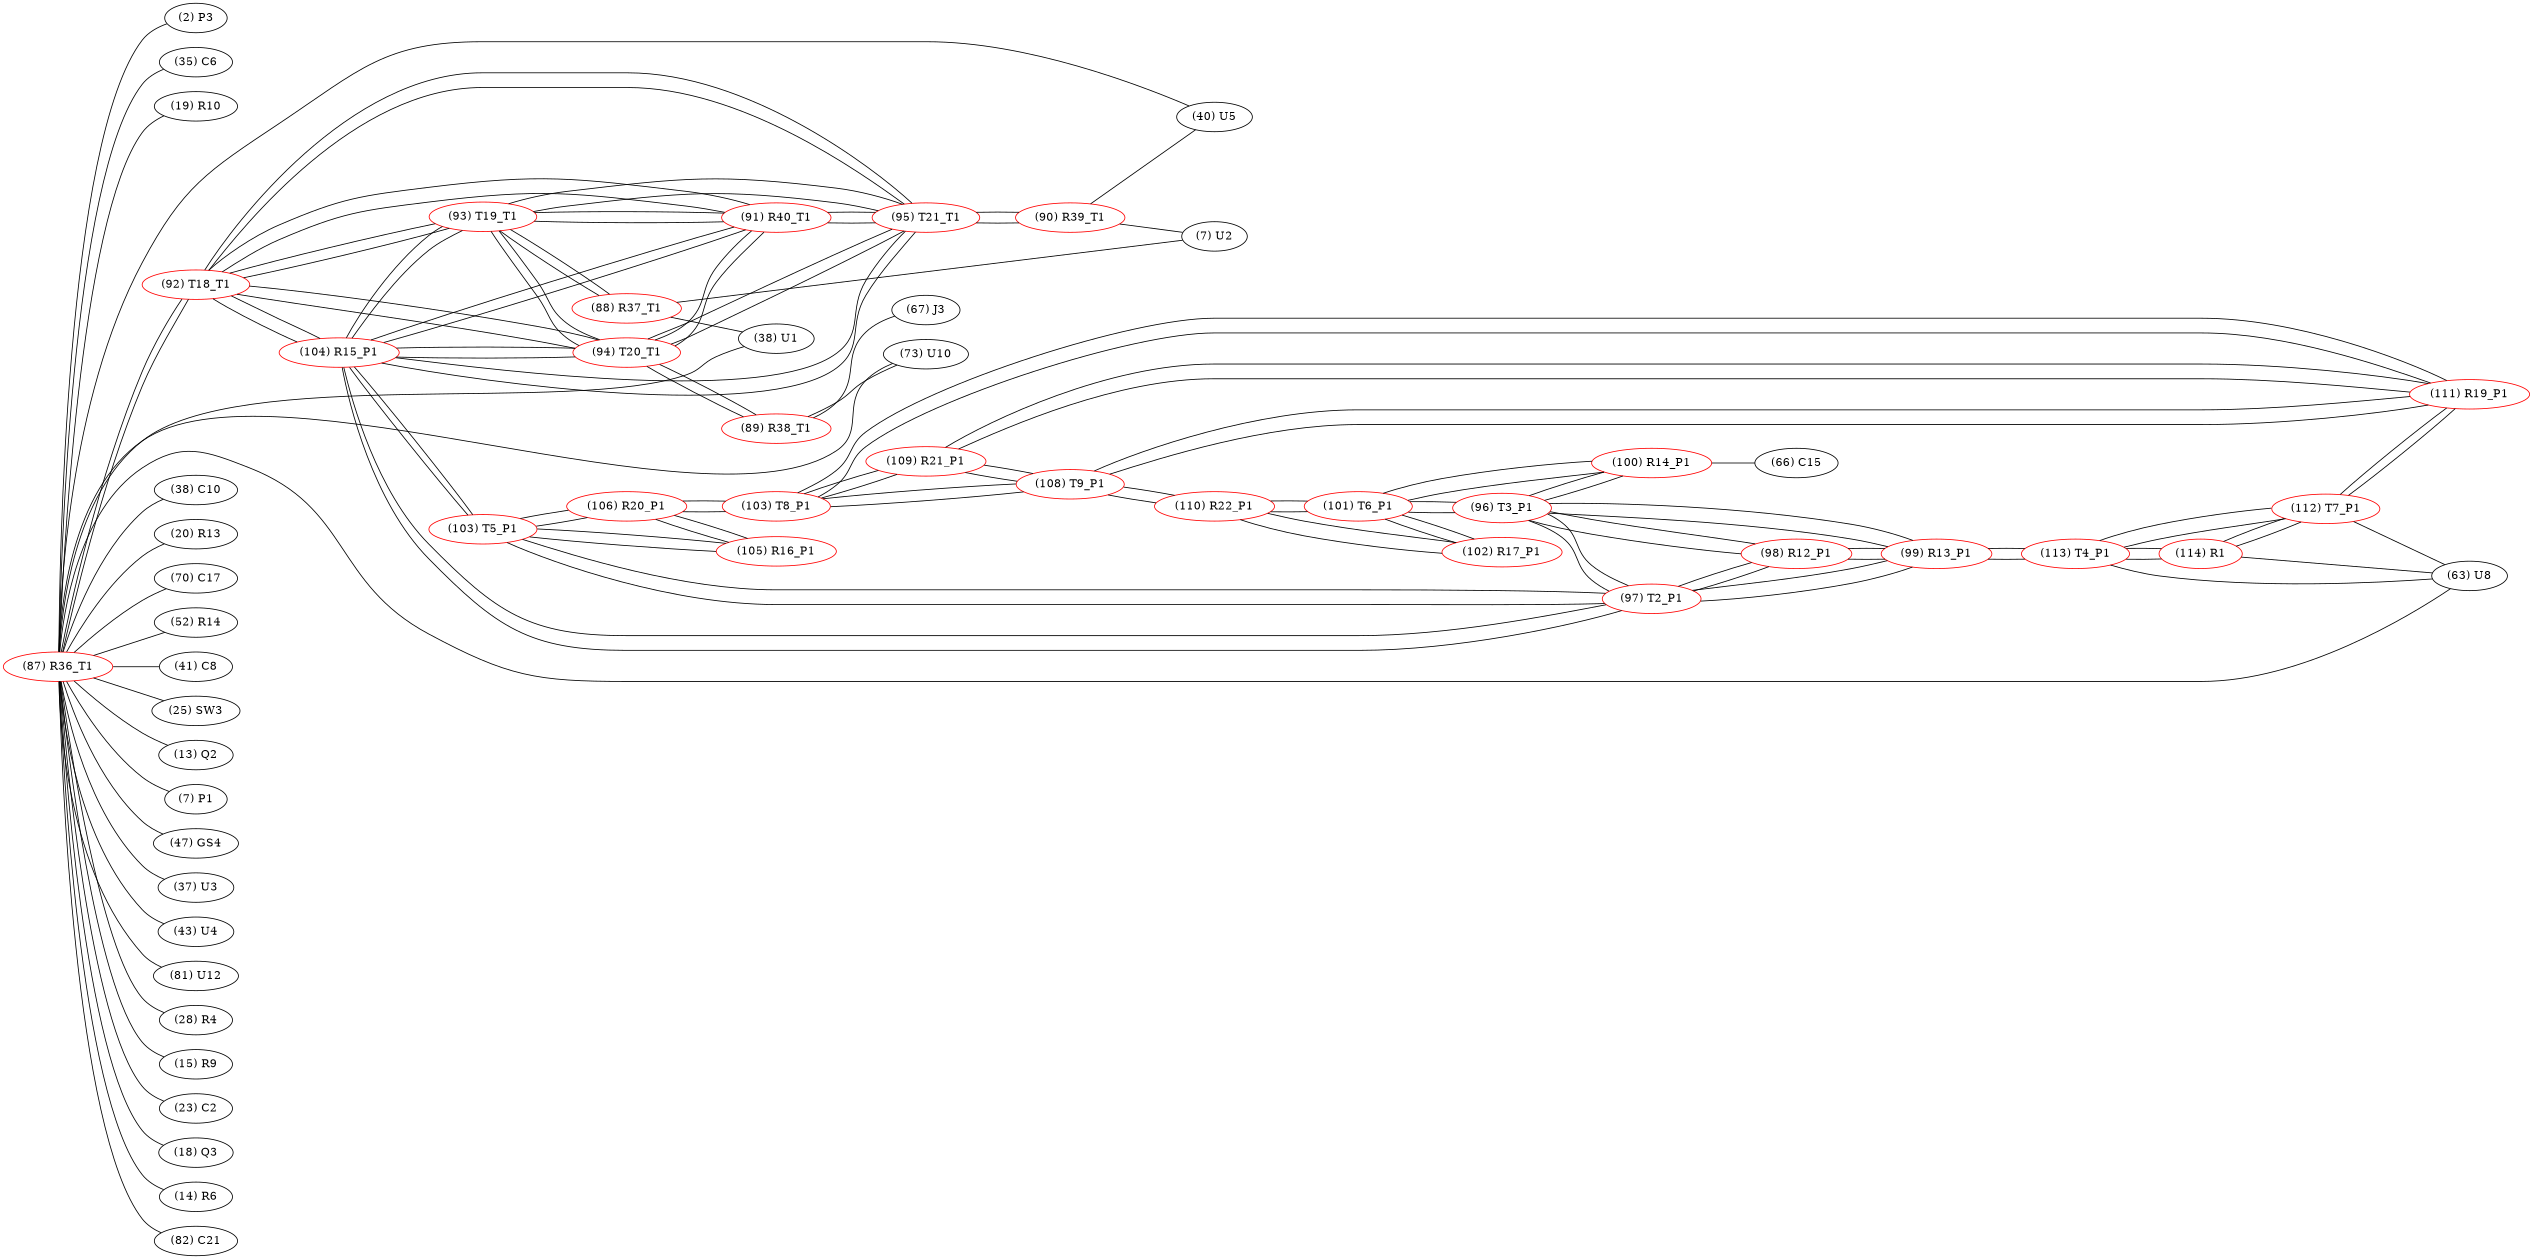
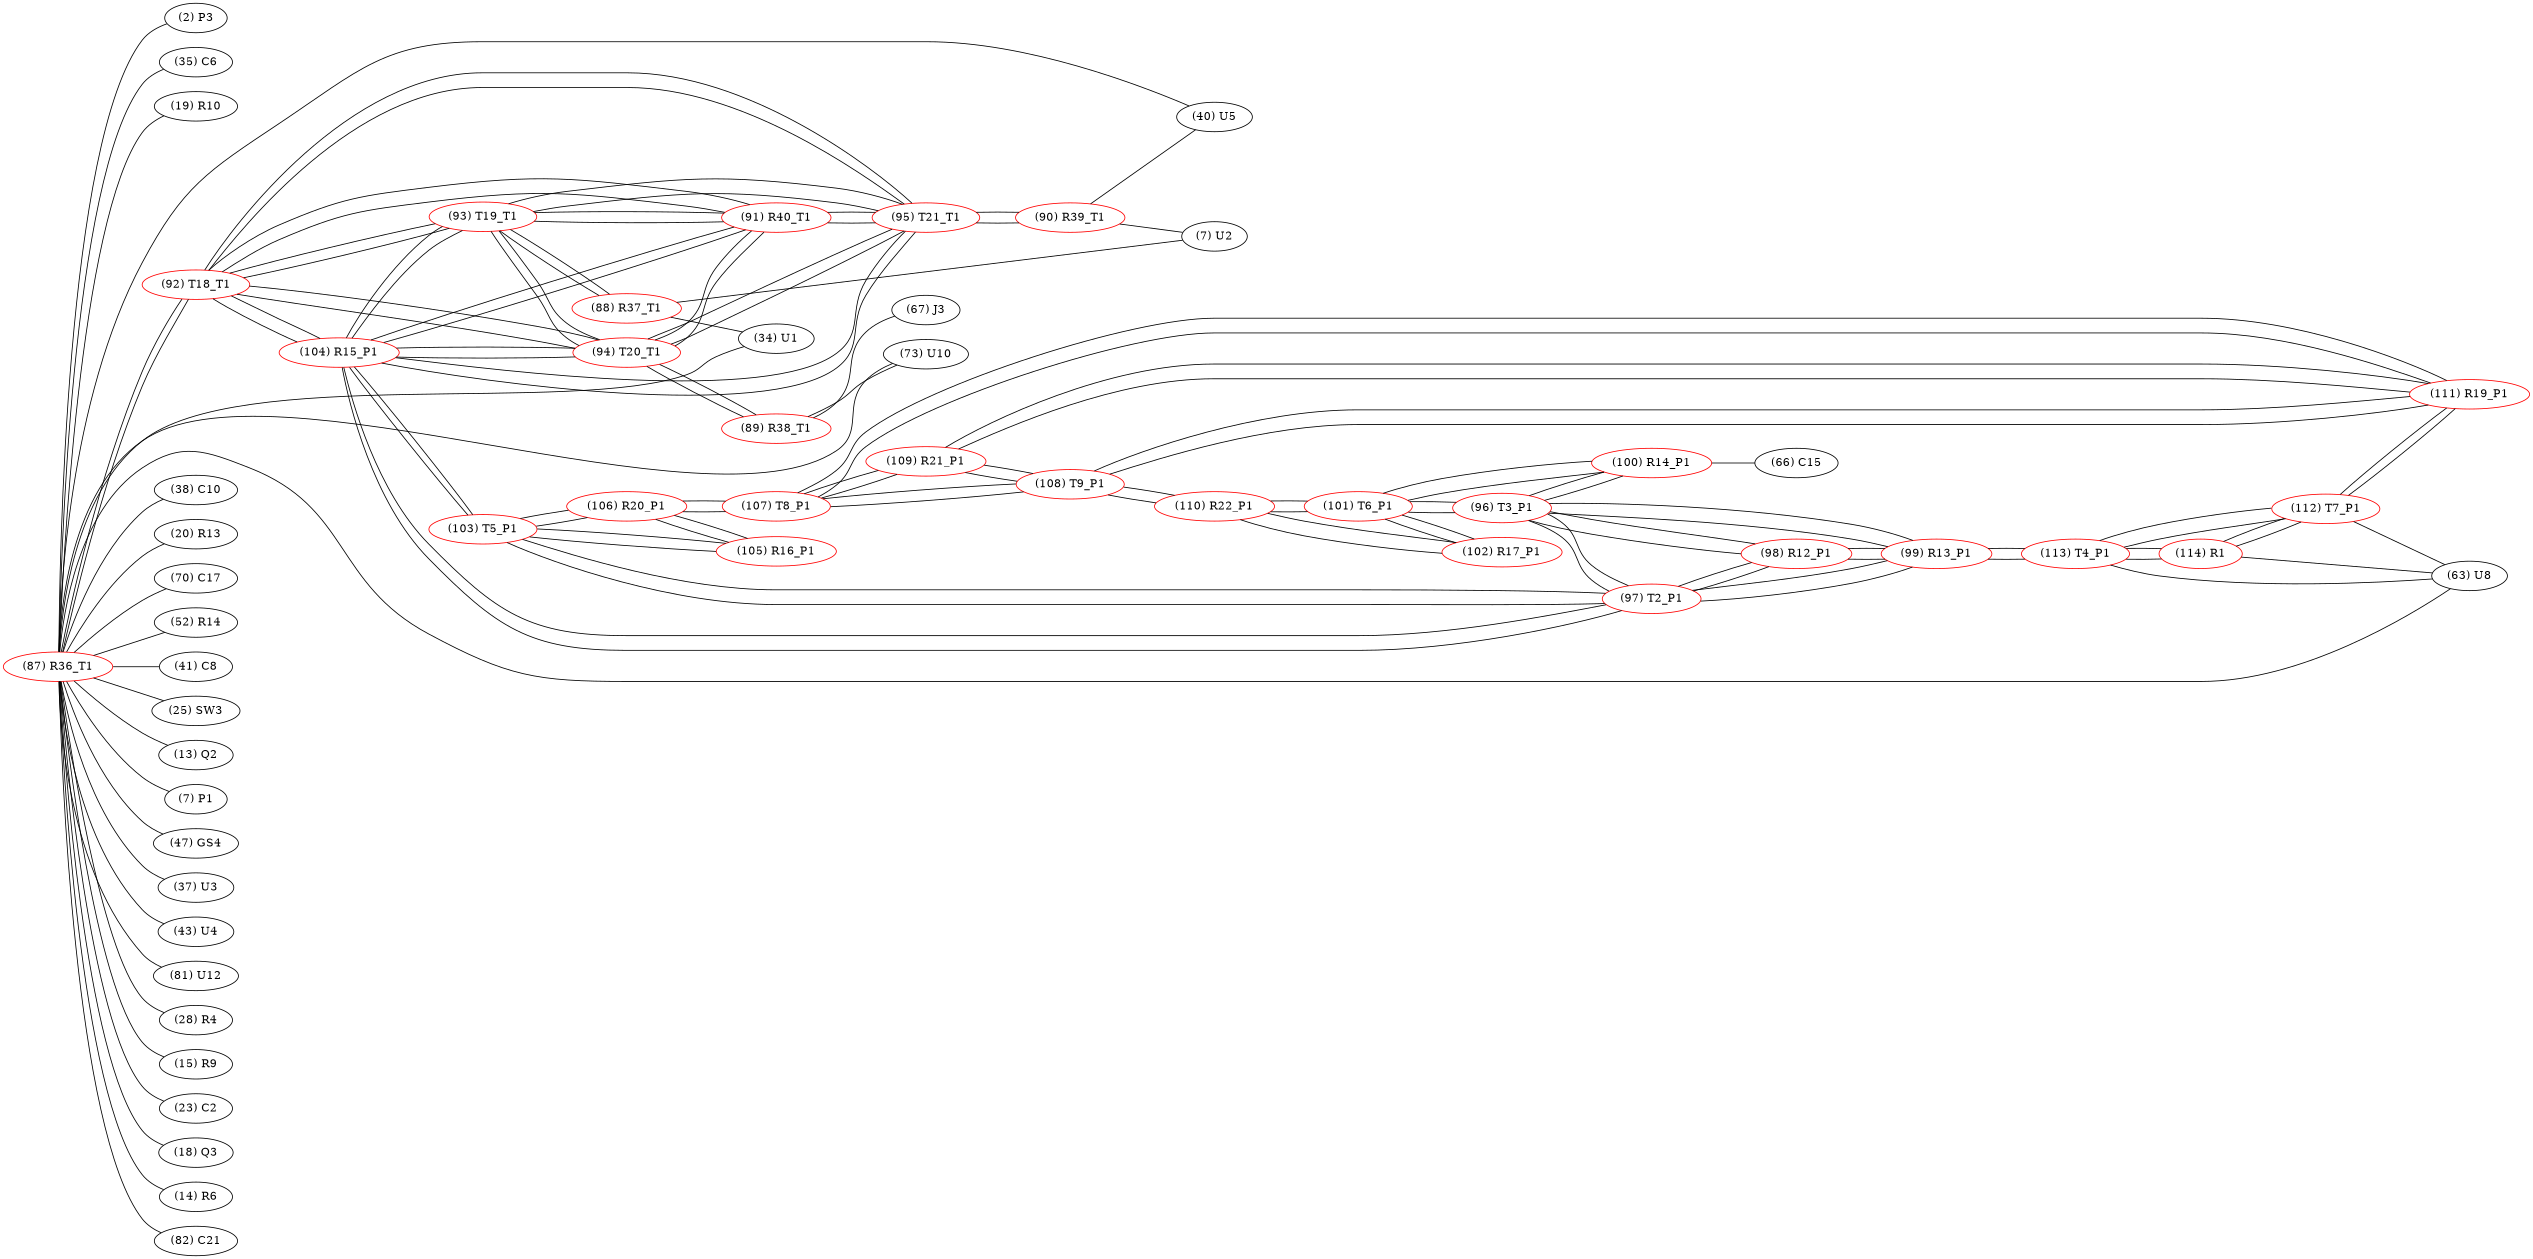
node "(38) U1": label "(38) U1" -> "(34) U1"
node "(103) T8_P1": label "(103) T8_P1" -> "(107) T8_P1"
